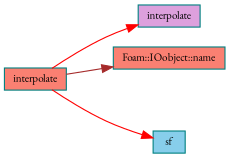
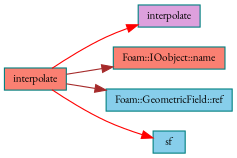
node "Foam::GeometricField::ref": added
